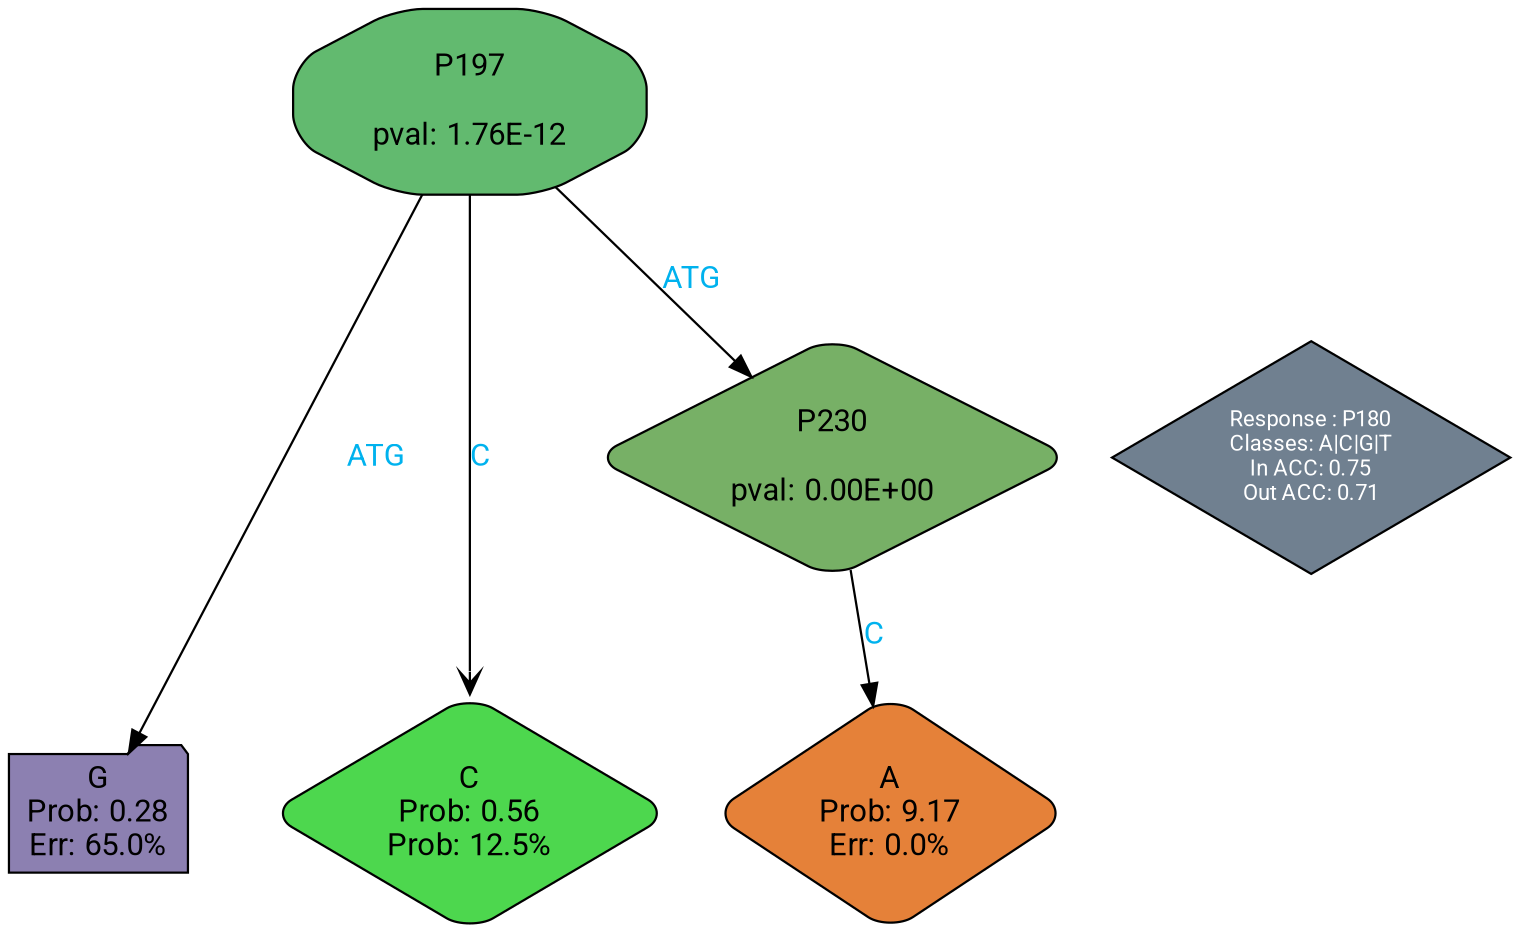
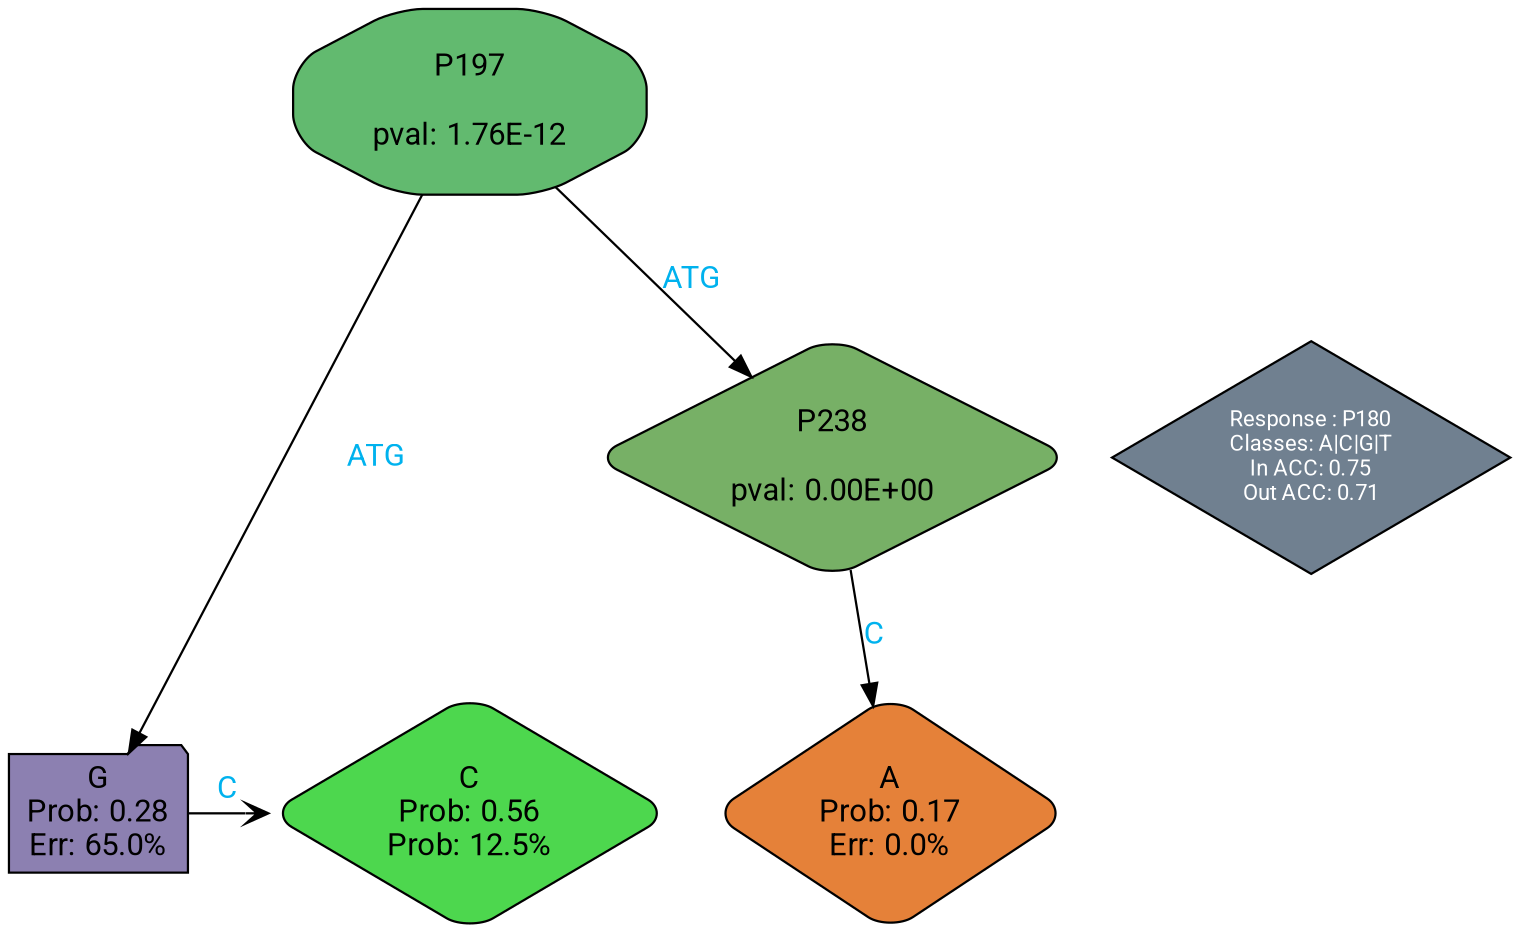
edge "P197 pval: 1.76E-12" -> "C Prob: 0.56 Prob: 12.5%": now "G Prob: 0.28 Err: 65.0%" -> "C Prob: 0.56 Prob: 12.5%"
node "P230 pval: 0.00E+00": label "P230 pval: 0.00E+00" -> "P238 pval: 0.00E+00"
node "A Prob: 9.17 Err: 0.0%": label "A Prob: 9.17 Err: 0.0%" -> "A Prob: 0.17 Err: 0.0%"
